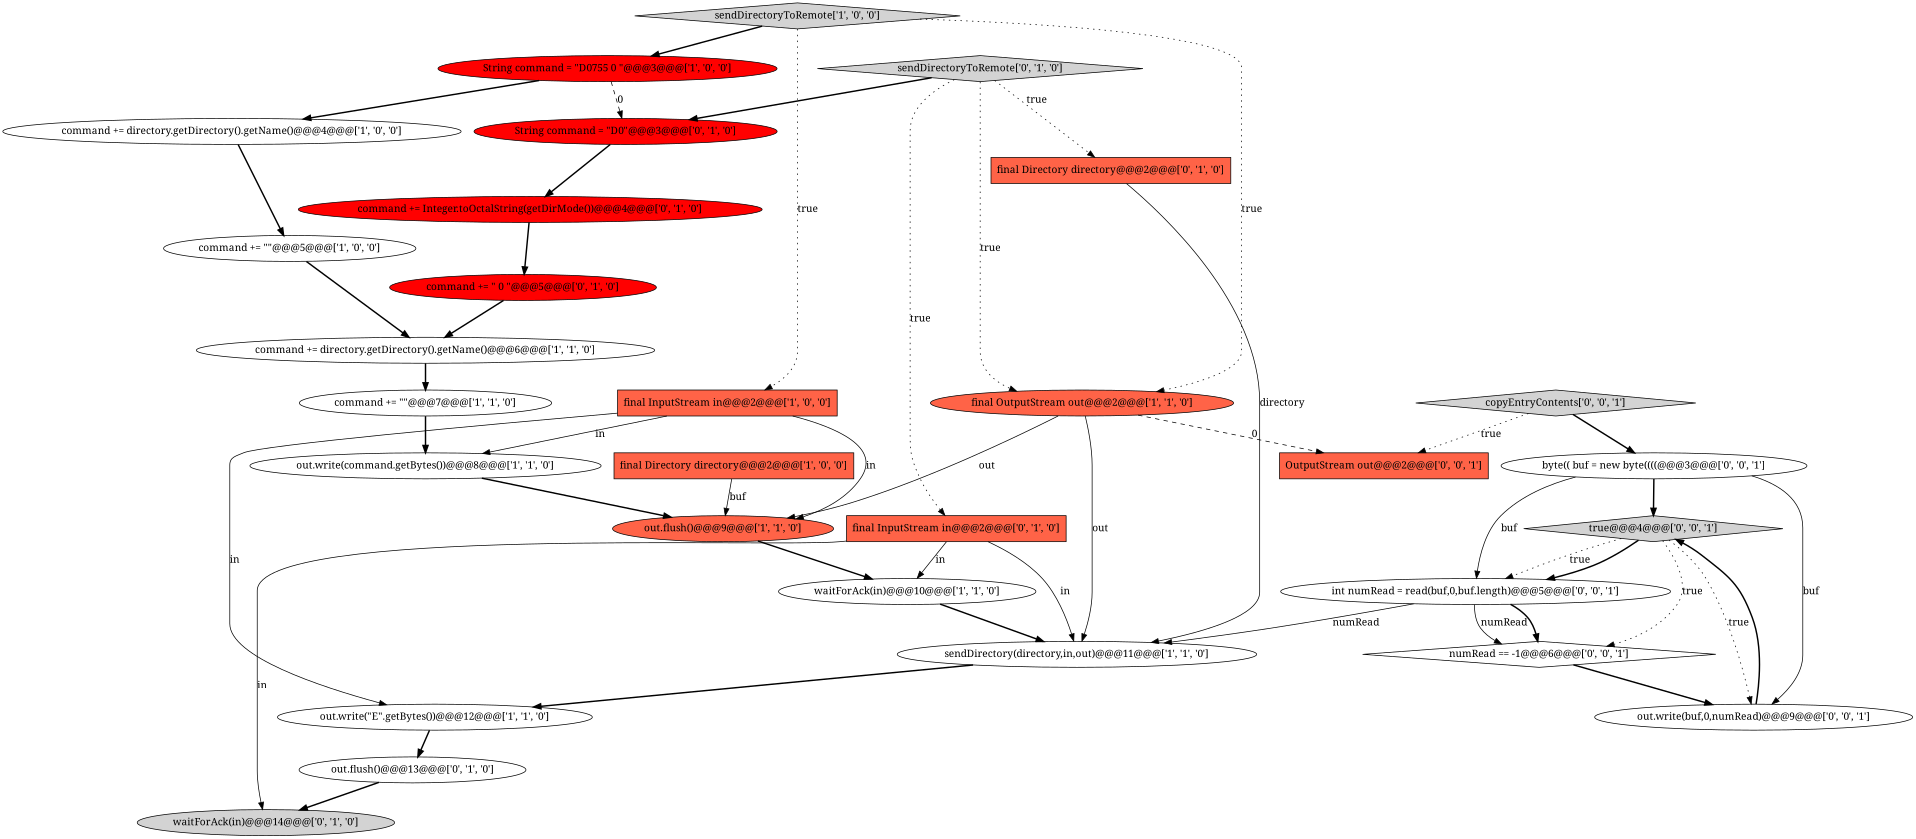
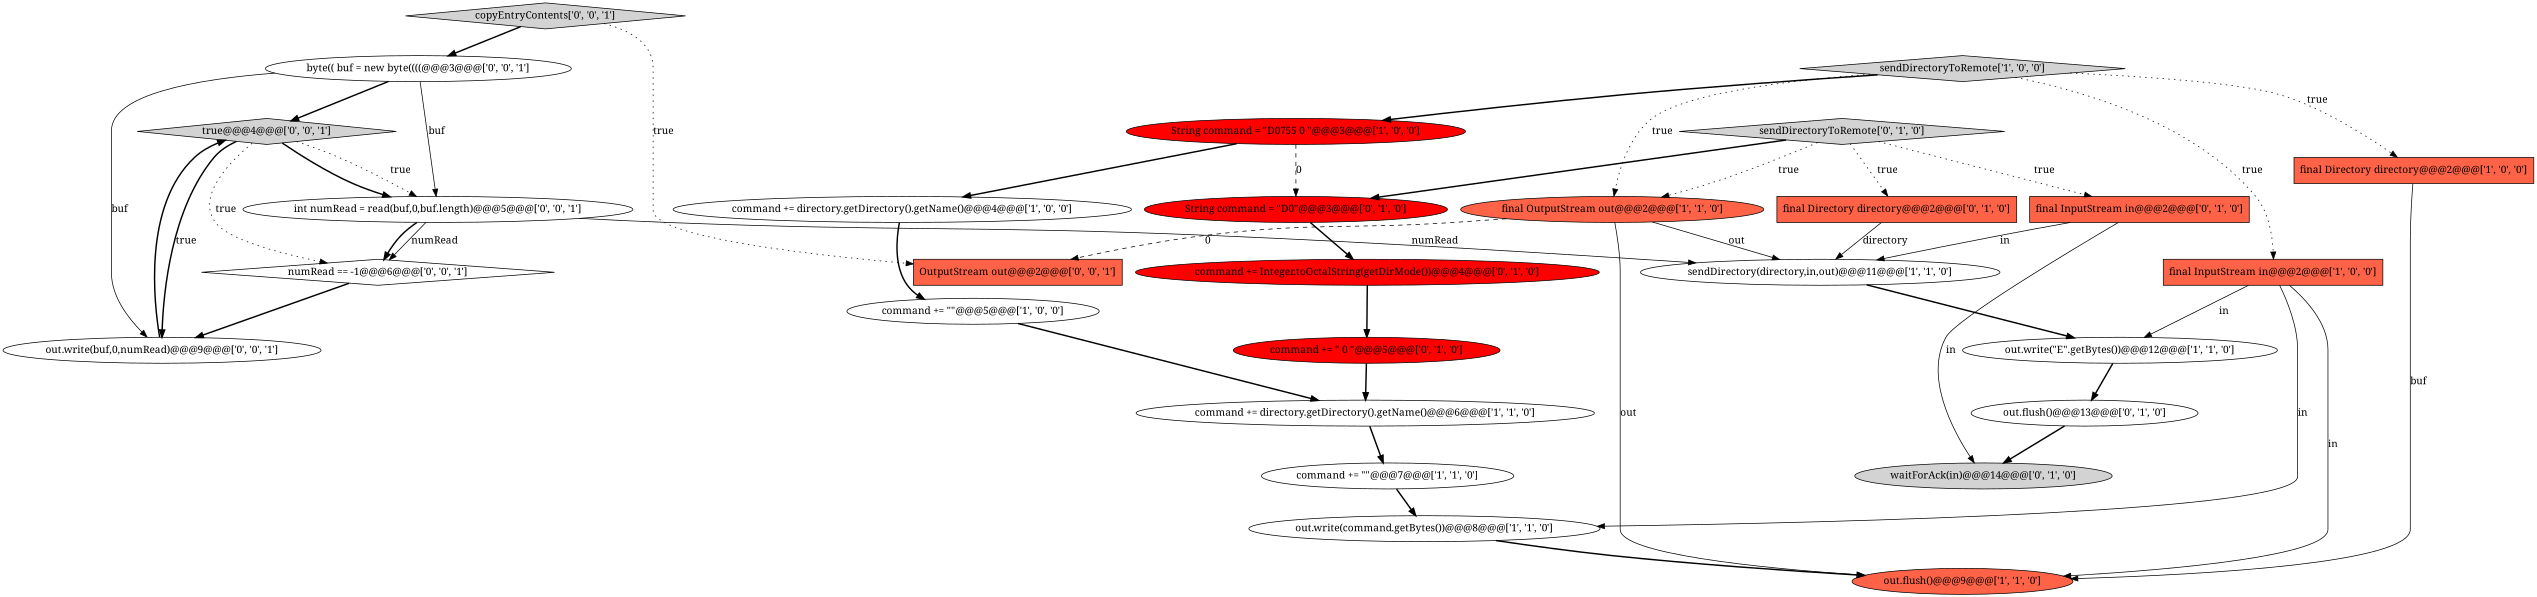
edge "sendDirectoryToRemote['1', '0', '0']" -> "final Directory directory@@@2@@@['1', '0', '0']": added, label "true"
node "waitForAck(in)@@@10@@@['1', '1', '0']": removed
edge "true@@@4@@@['0', '0', '1']" -> "out.write(buf,0,numRead)@@@9@@@['0', '0', '1']": style dotted -> bold
